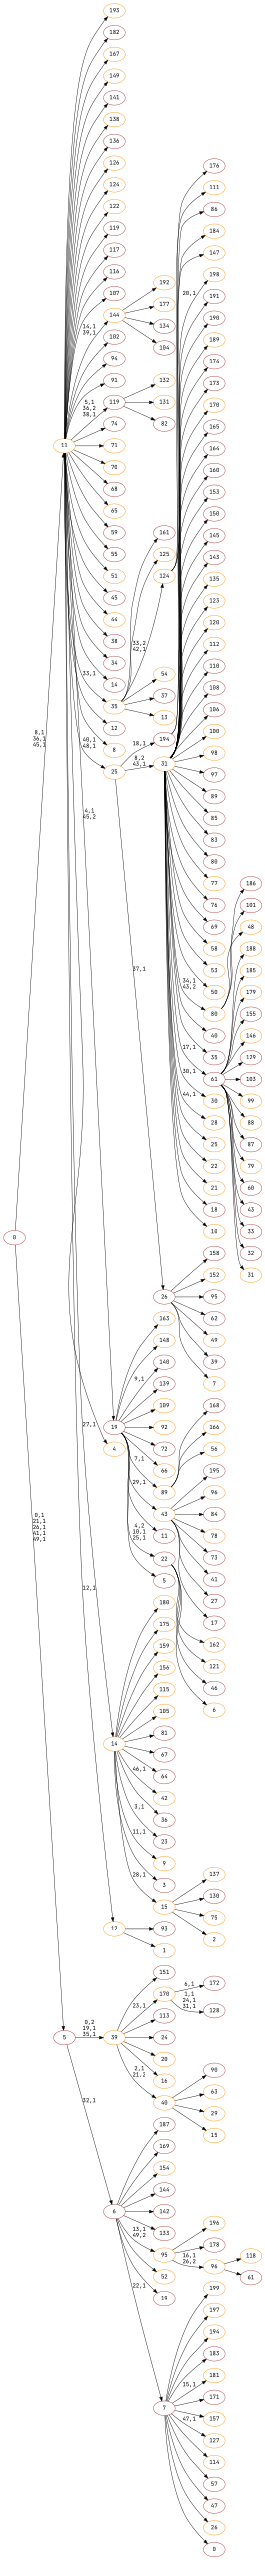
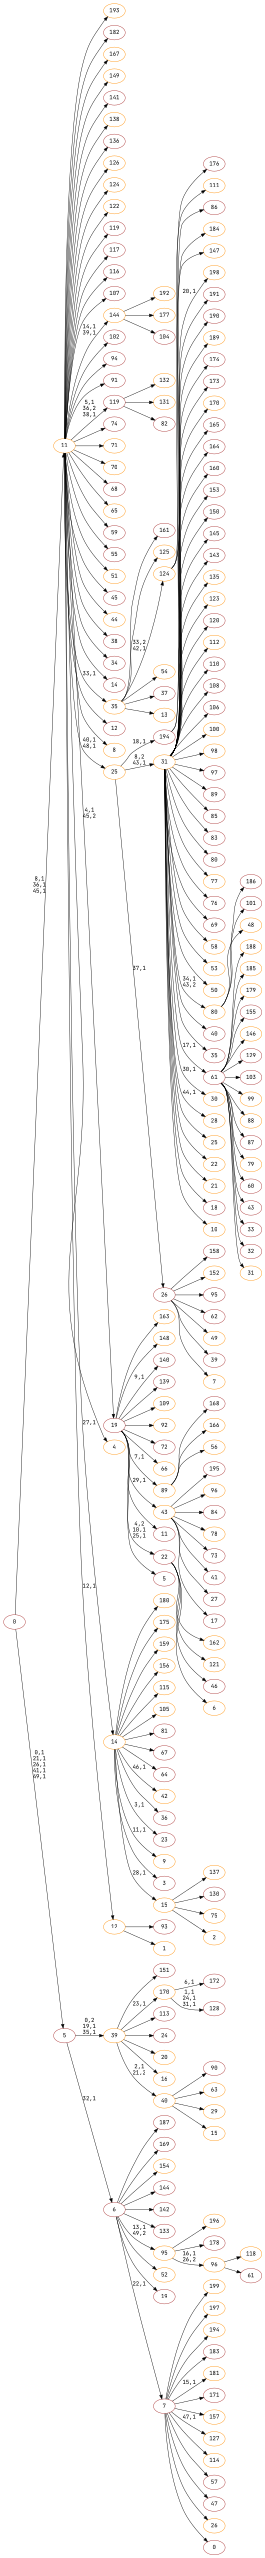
node "134": removed
node "120": color darkorange -> brown
